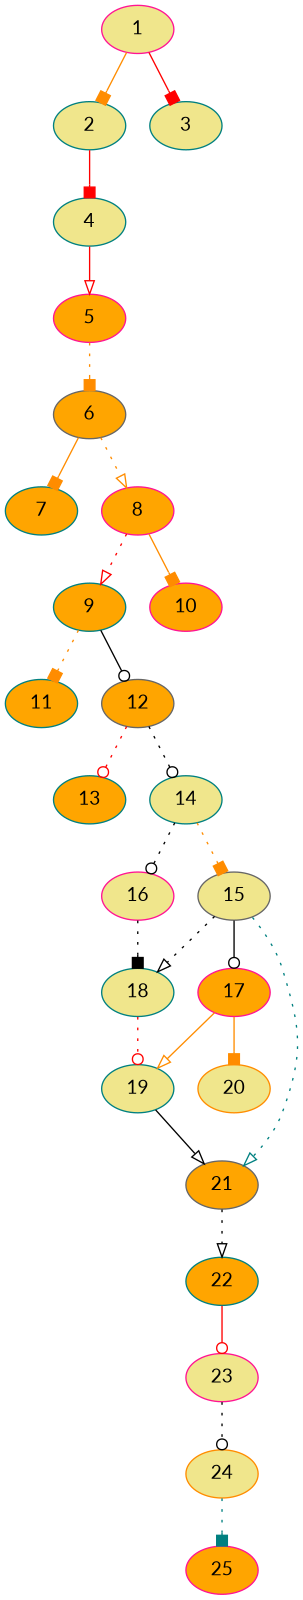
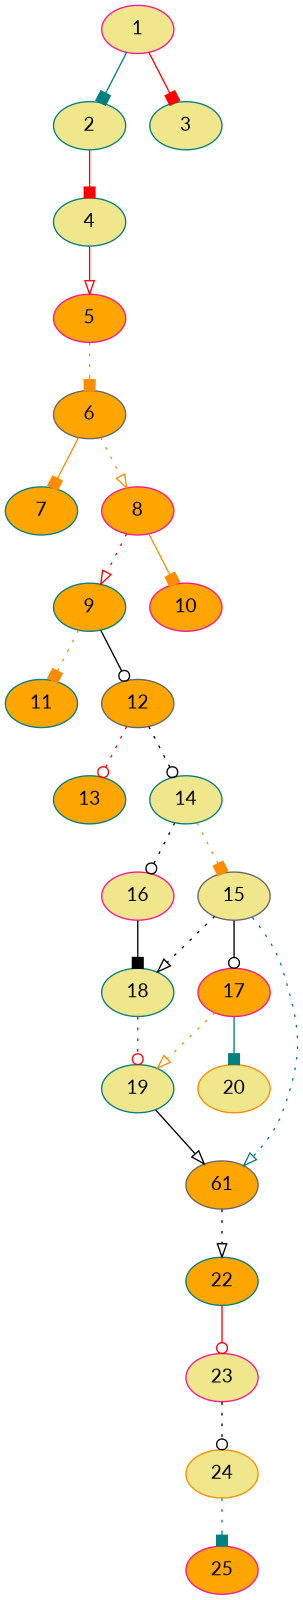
edge "1" -> "2": color darkorange -> teal
edge "16" -> "18": style dotted -> solid
edge "17" -> "20": color darkorange -> teal
edge "17" -> "19": style solid -> dotted
node "21": label "21" -> "61"
